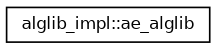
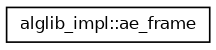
node "alglib_impl::ae_alglib": label "alglib_impl::ae_alglib" -> "alglib_impl::ae_frame"
